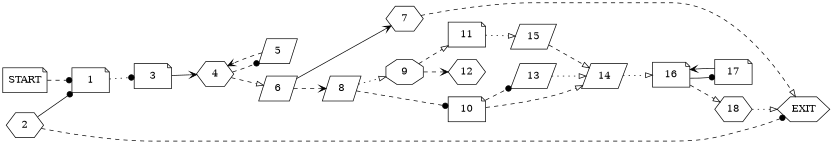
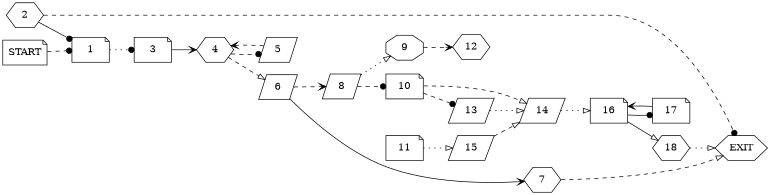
edge "9" -> "11": removed
edge "16" -> "18": style dashed -> solid
